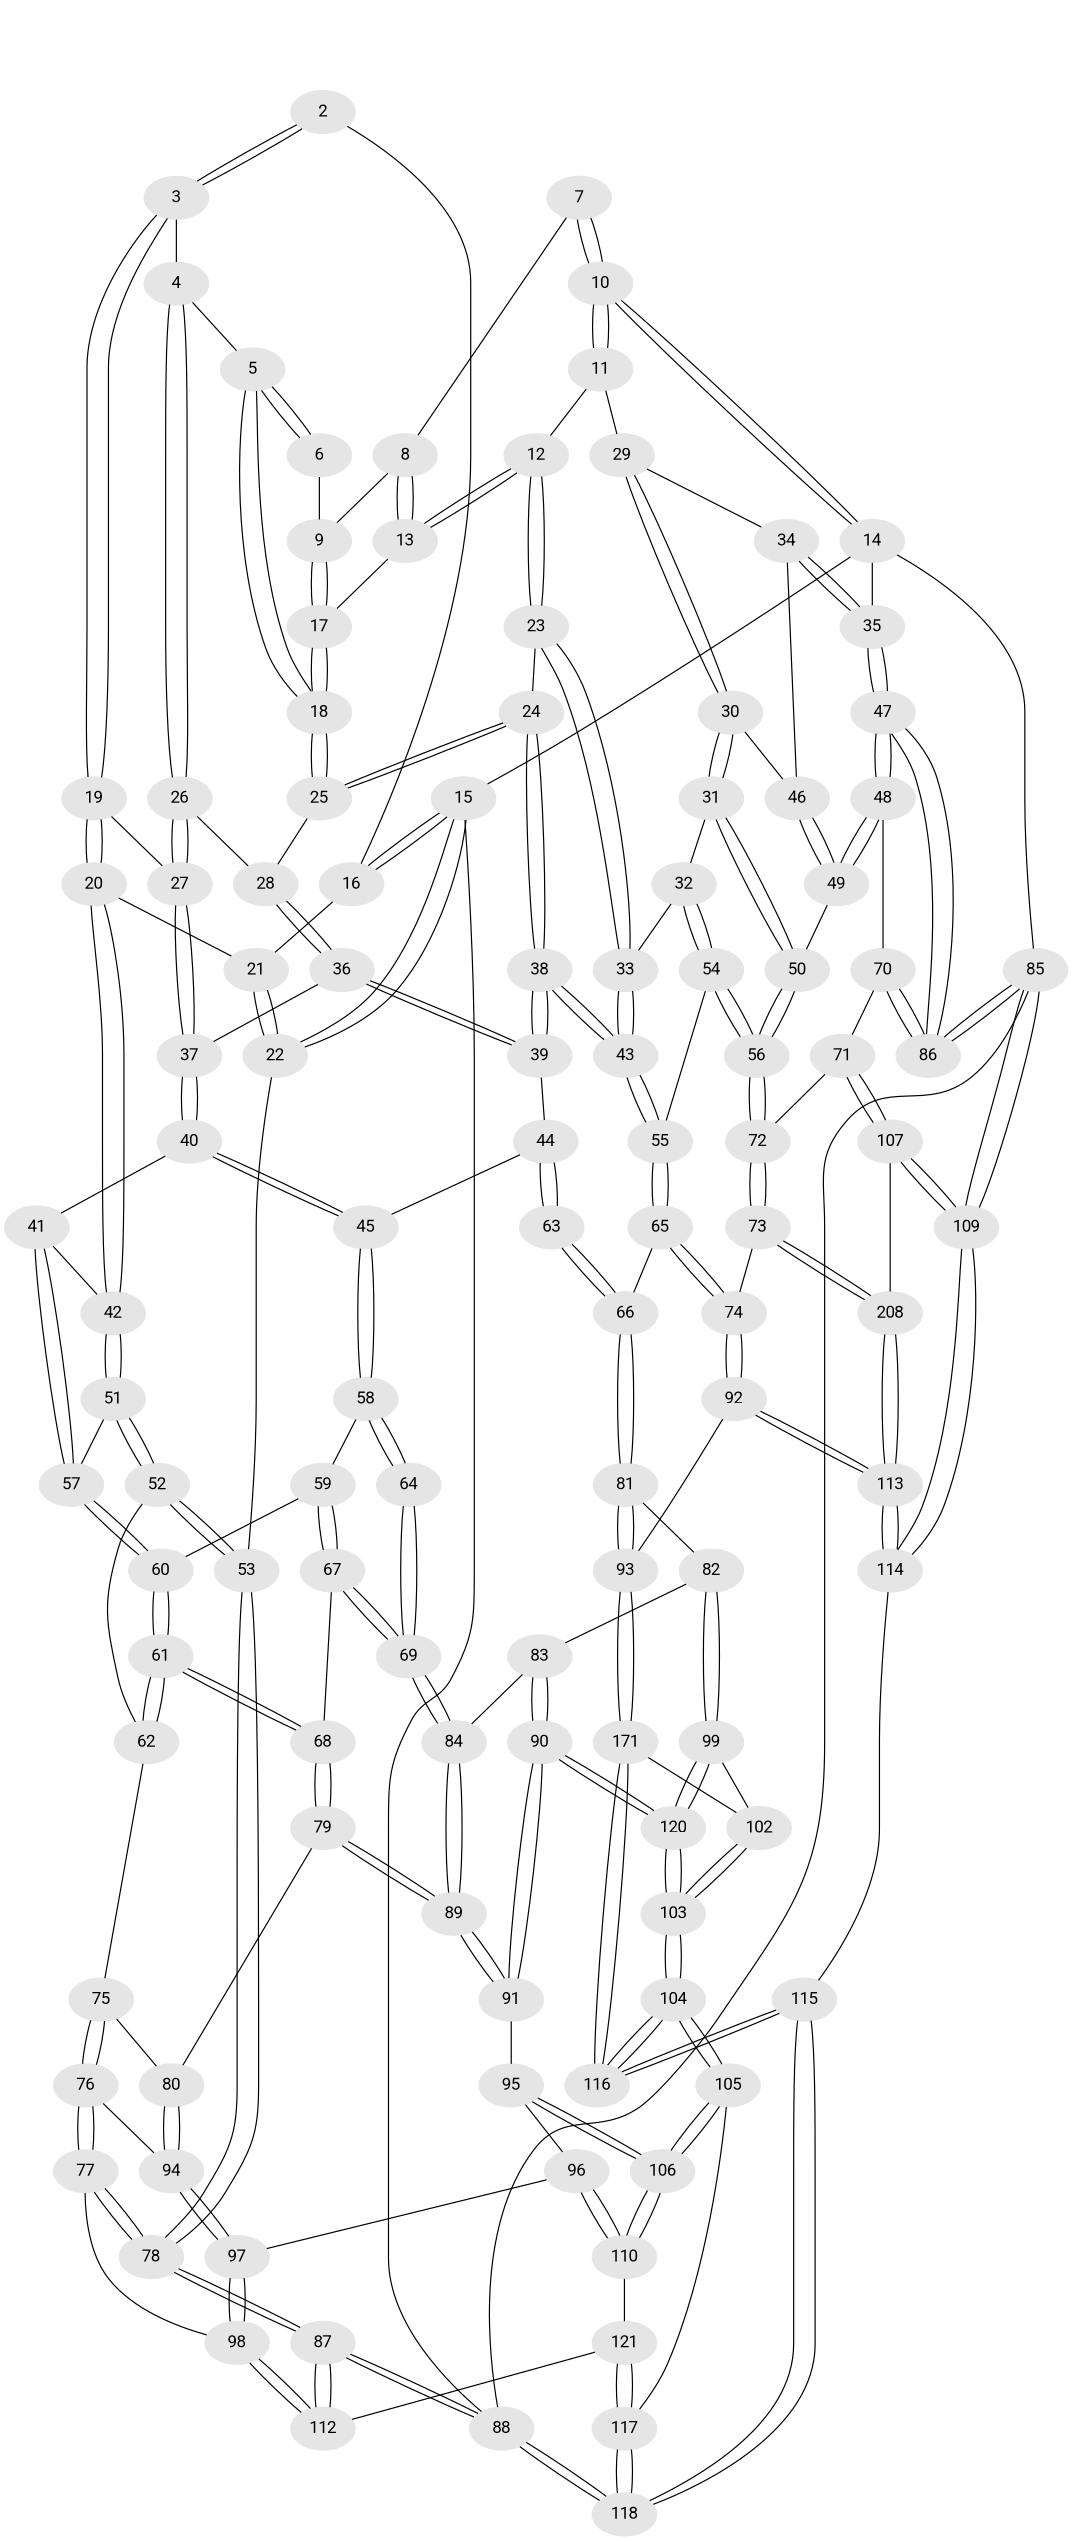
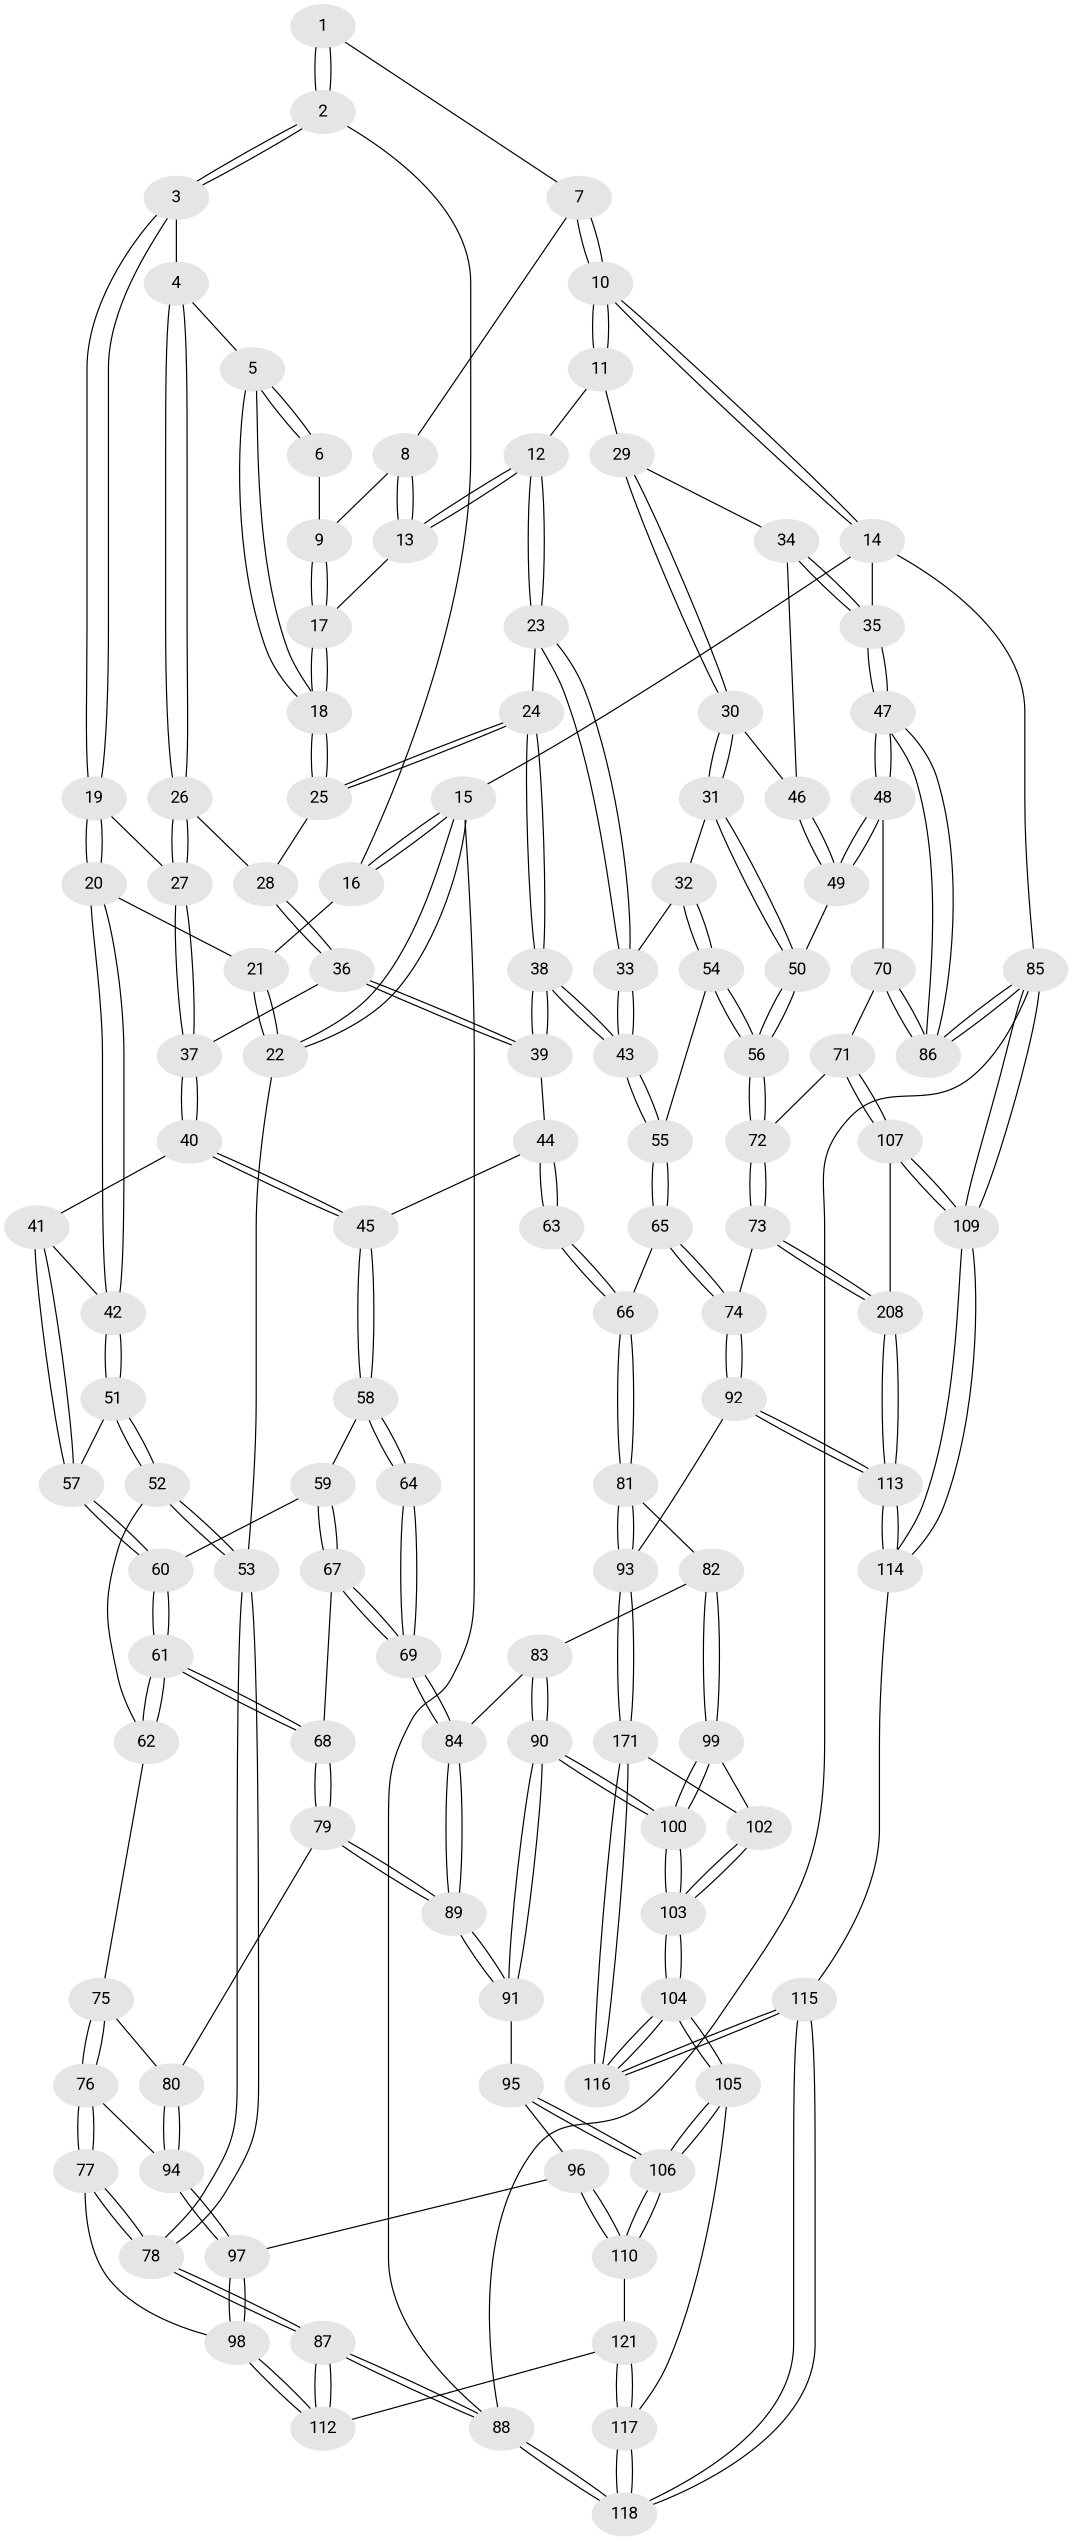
node "1": added
node "120": label "120" -> "100"
